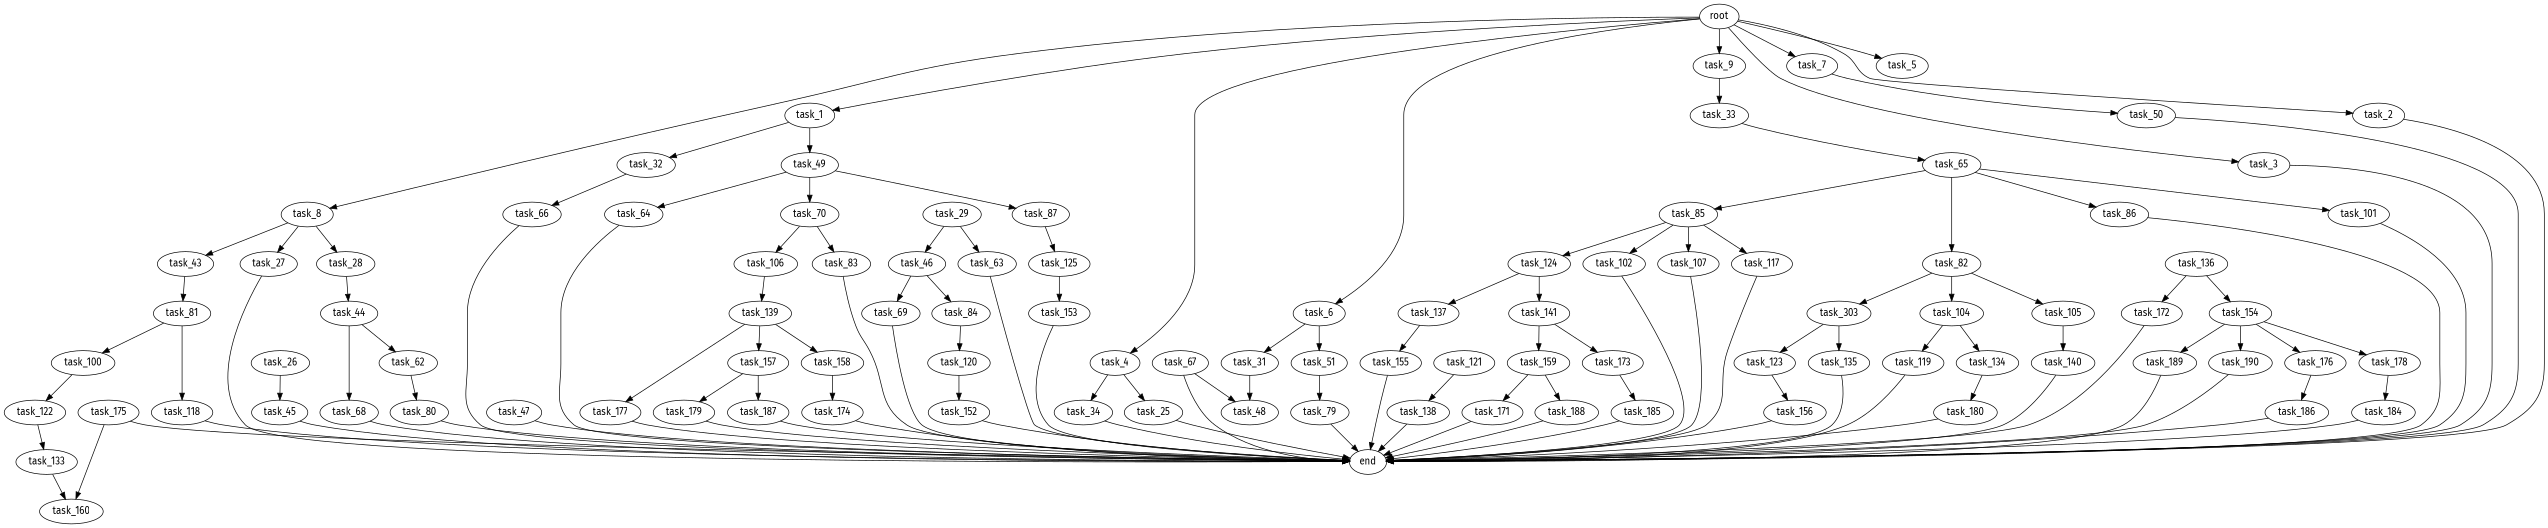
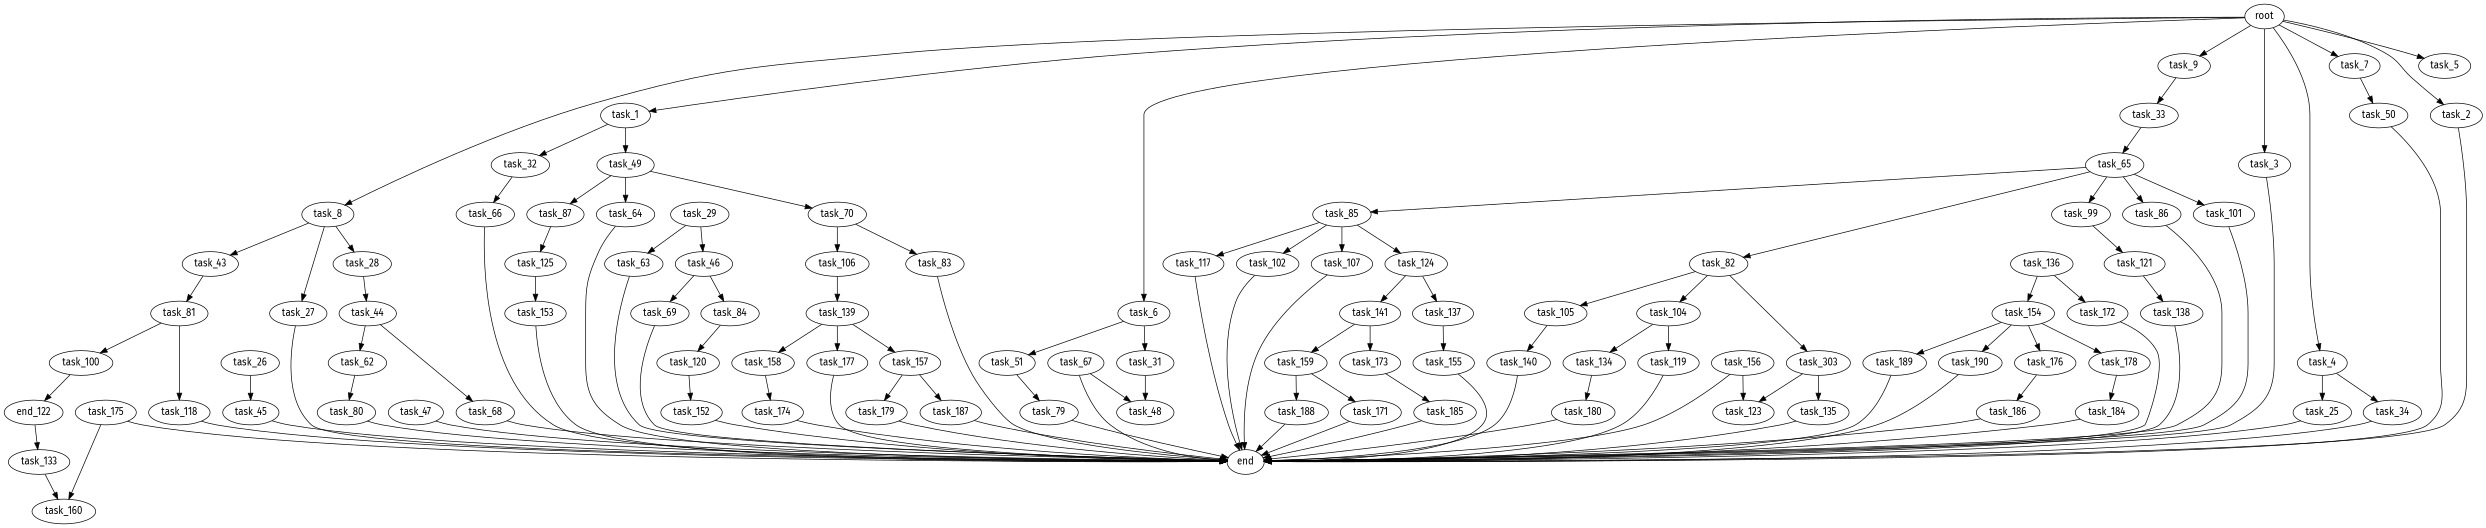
node "task_99": added
edge "task_123" -> "task_156": reversed
node "task_122": label "task_122" -> "end_122"
